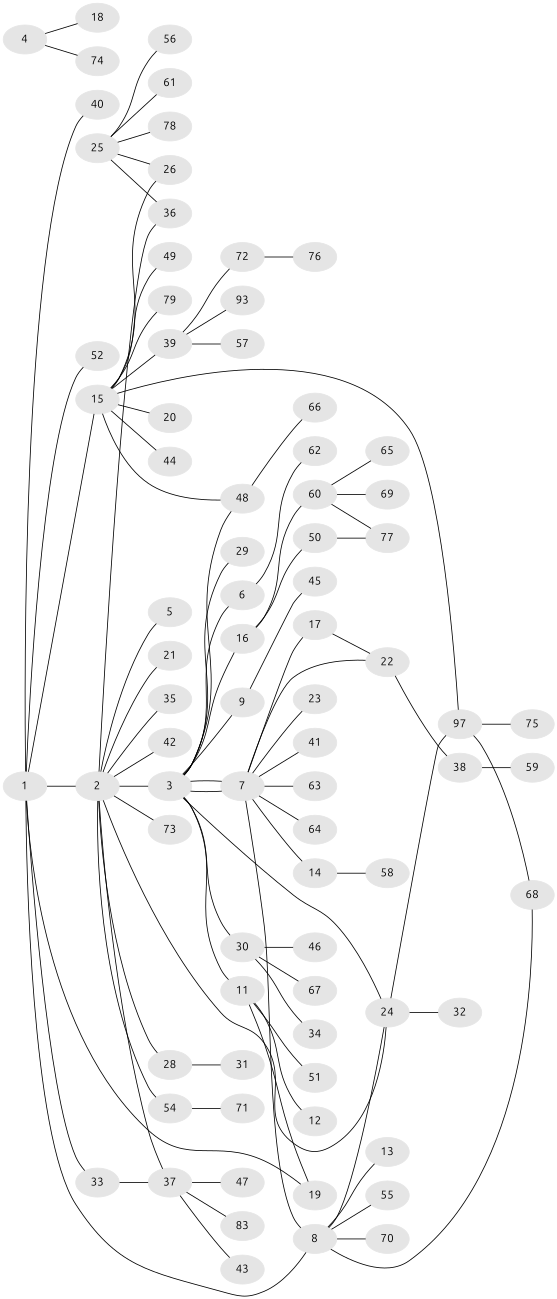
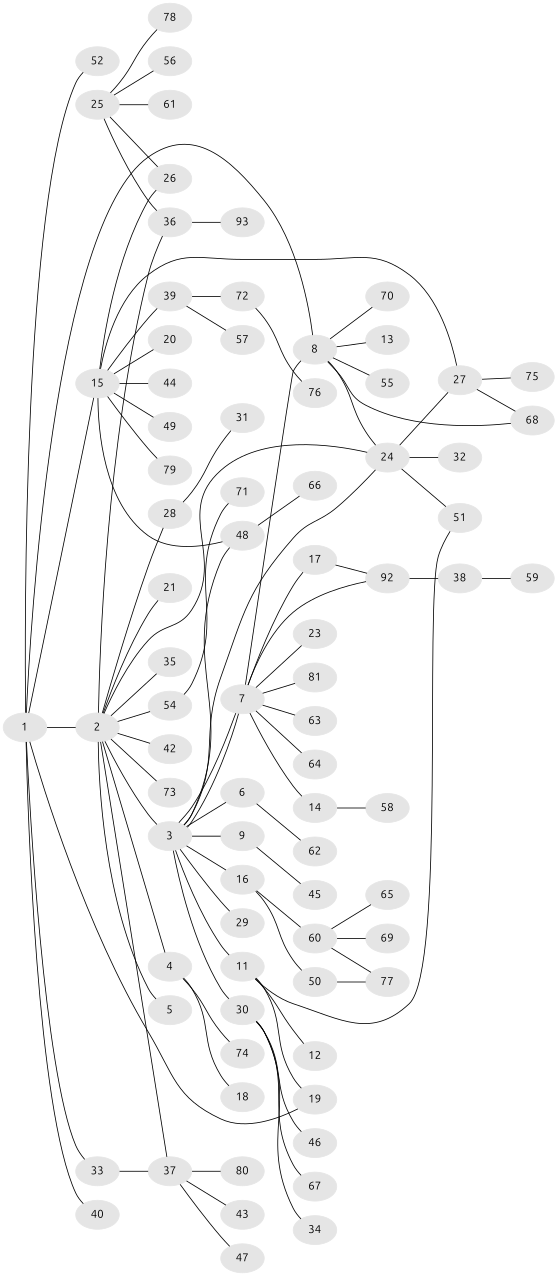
edge "93" -- "39": now "93" -- "36"
edge "24" -- "51": added
node "22": label "22" -> "92"
node "97": label "97" -> "27"
node "41": label "41" -> "81"
edge "2" -- "4": added
node "83": label "83" -> "80"
